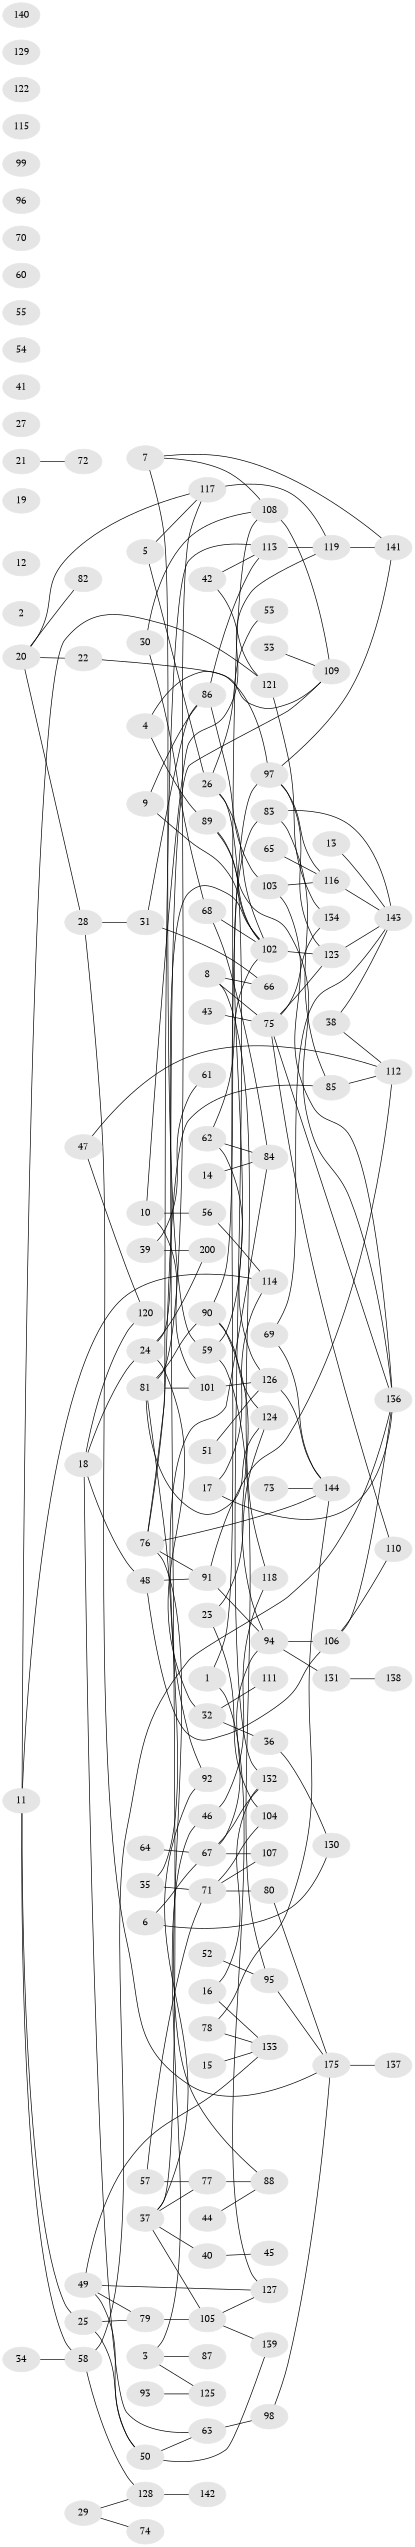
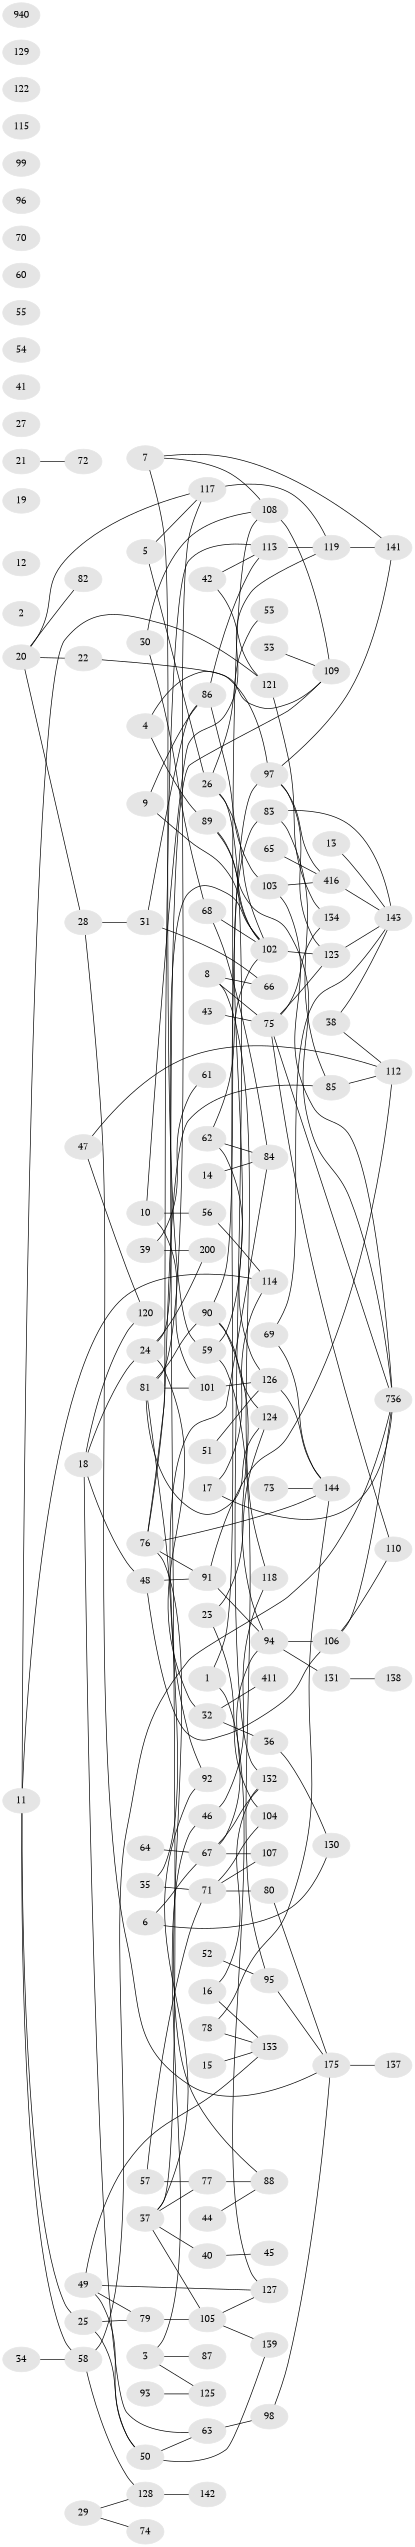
node "140": label "140" -> "940"
node "116": label "116" -> "416"
node "136": label "136" -> "736"
node "111": label "111" -> "411"
